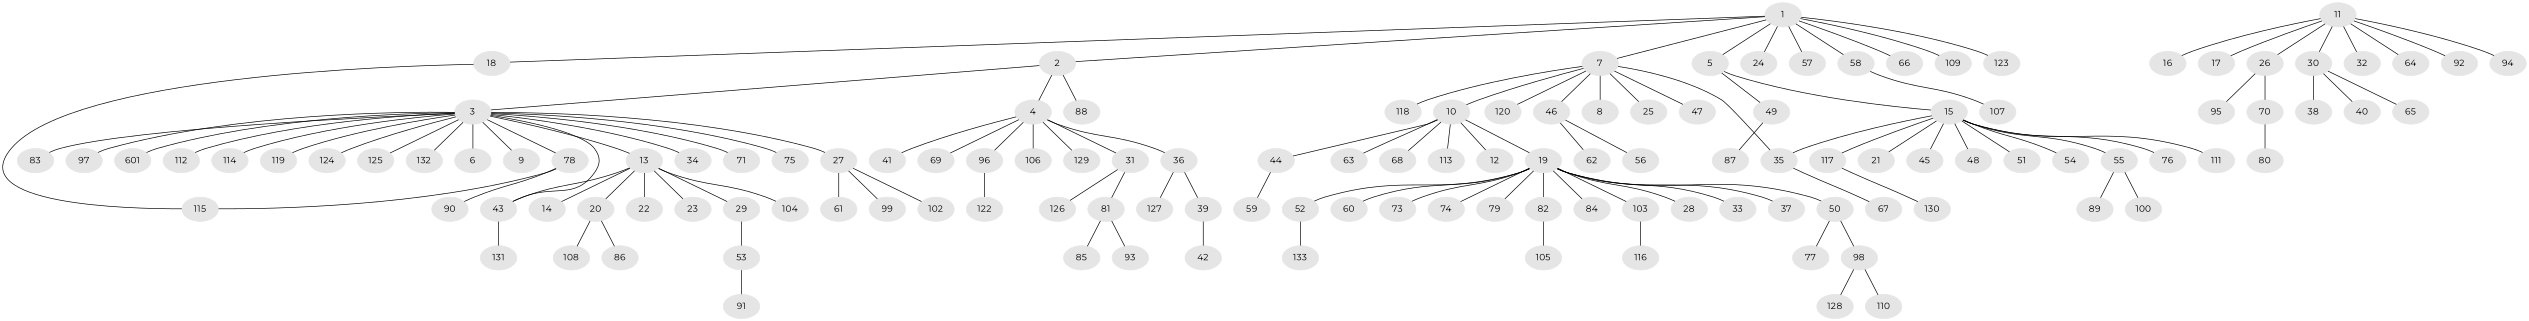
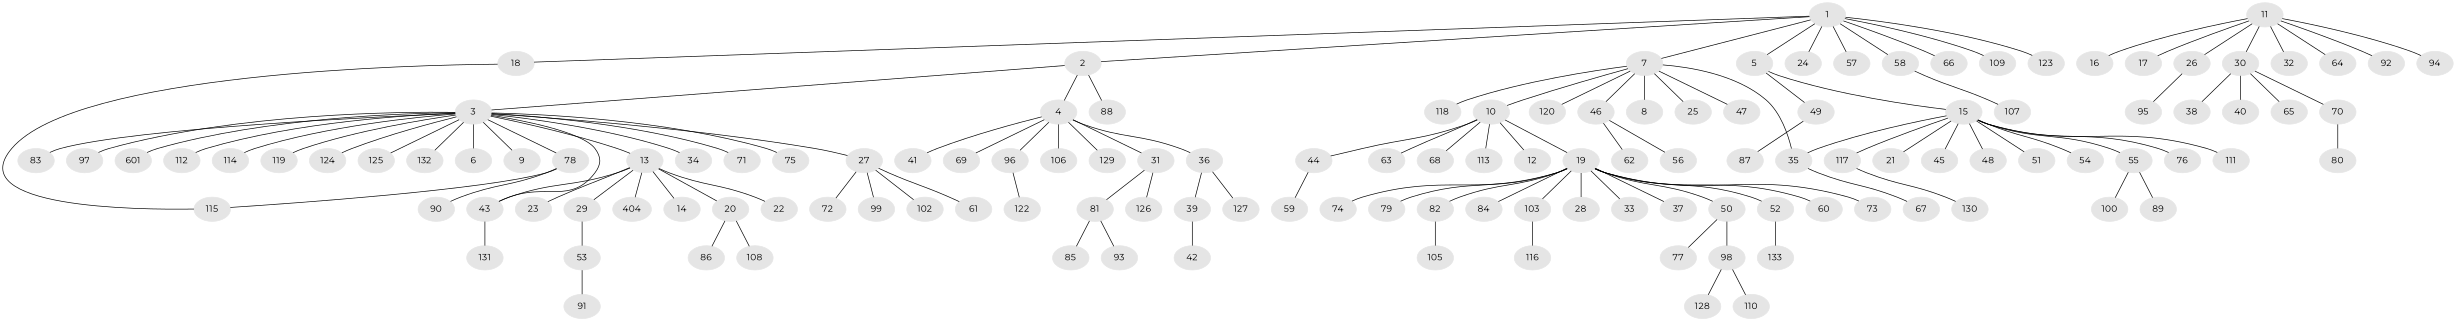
edge "26" -- "70": now "30" -- "70"
node "104": label "104" -> "404"
node "72": added
